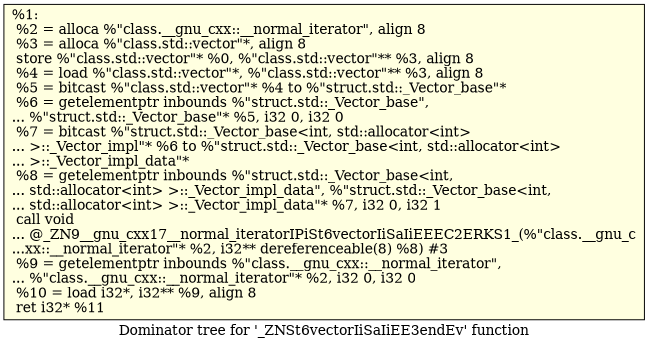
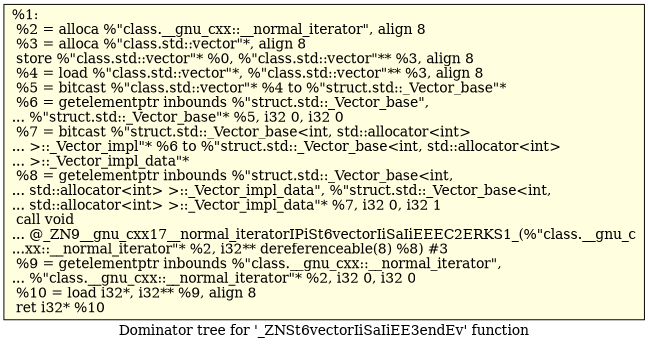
node "%1:": text "ret i32* %11" -> "ret i32* %10"
